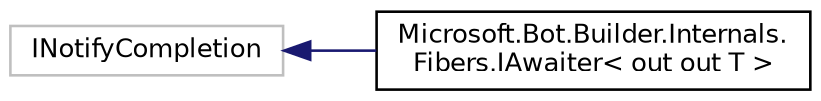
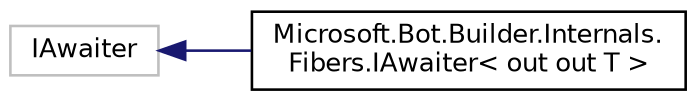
node "INotifyCompletion": label "INotifyCompletion" -> "IAwaiter"
